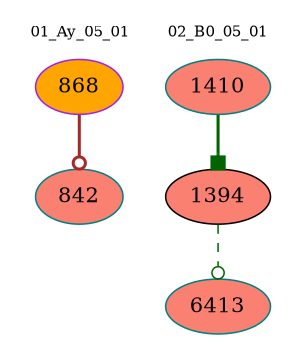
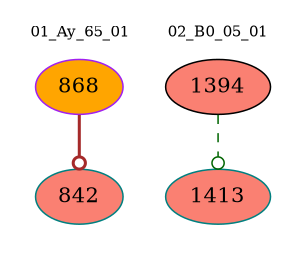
cluster "01_Ay_05_01": label "01_Ay_05_01" -> "01_Ay_65_01"
node "1410": removed
node "6413": label "6413" -> "1413"
